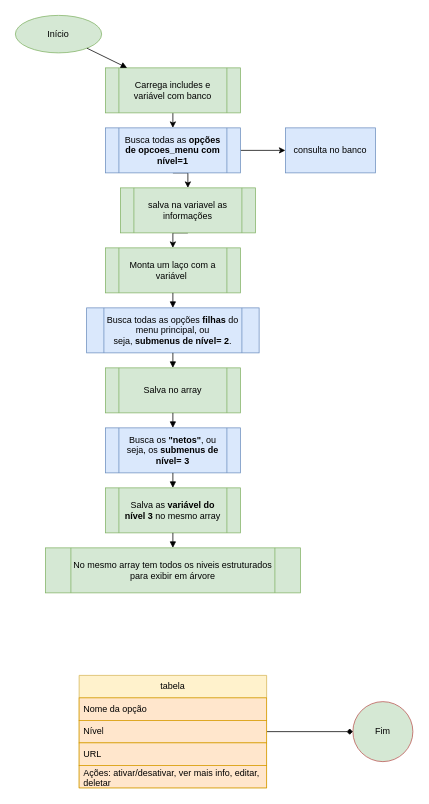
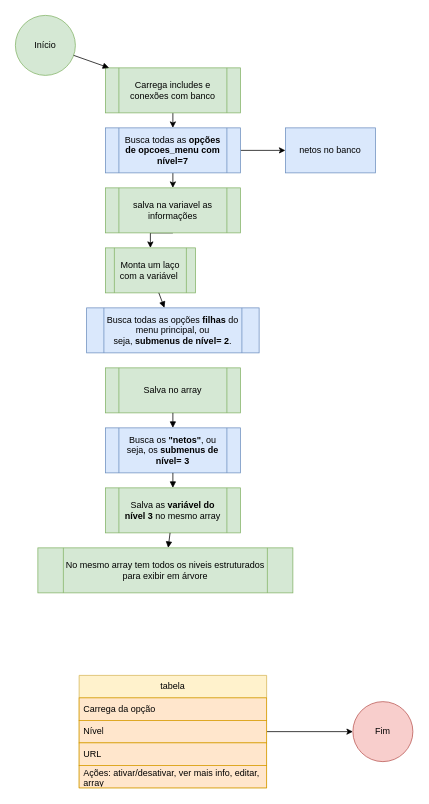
node "Início": size 86x38 -> 60x60
node "Carrega includes e variável com banco": label "Carrega includes e variável com banco" -> "Carrega includes e conexões com banco"
node "Busca todas as opções de opcoes_menu com nível=1": label "Busca todas as opções de opcoes_menu com nível=1" -> "Busca todas as opções de opcoes_menu com nível=7"
node "consulta no banco": label "consulta no banco" -> "netos no banco"
node "salva na variavel as informações": moved (188, 210) -> (173, 210)
node "Monta um laço com a variável": size 135x45 -> 90x45
edge "Busca todas as opções filhas do menu principal, ou seja, submenus de nível= 2." -> "Salva no array": removed
node "No mesmo array tem todos os niveis estruturados para exibir em árvore": moved (173, 570) -> (165, 570)
node "Nome da opção": label "Nome da opção" -> "Carrega da opção"
edge "tabela" -> "Fim": arrowhead diamond -> classic
node "Fim": fillcolor #d5e8d4 -> #f8cecc
node "Ações: ativar/desativar, ver mais info, editar, deletar": label "Ações: ativar/desativar, ver mais info, editar, deletar" -> "Ações: ativar/desativar, ver mais info, editar, array"
